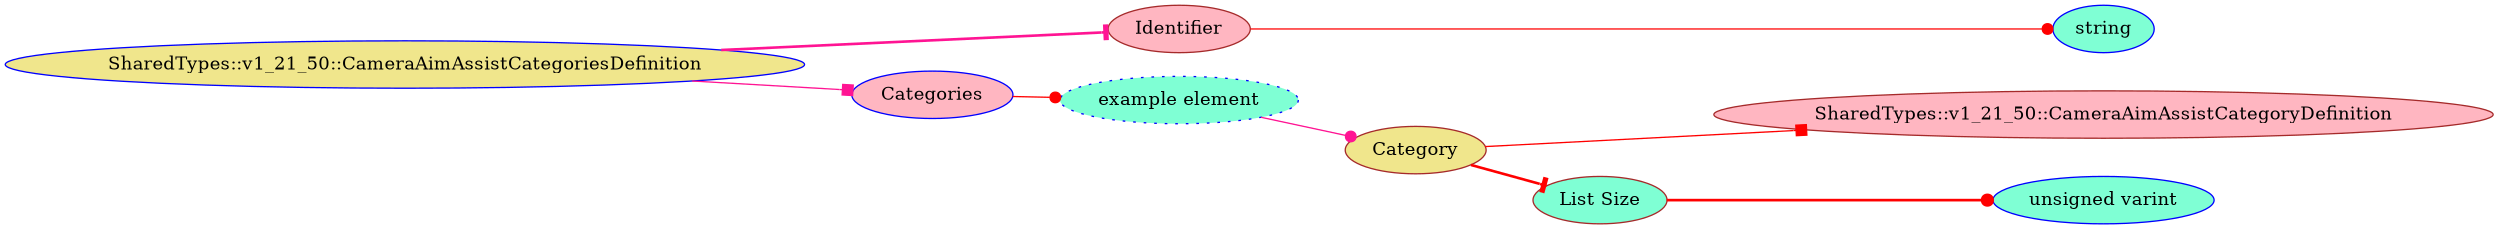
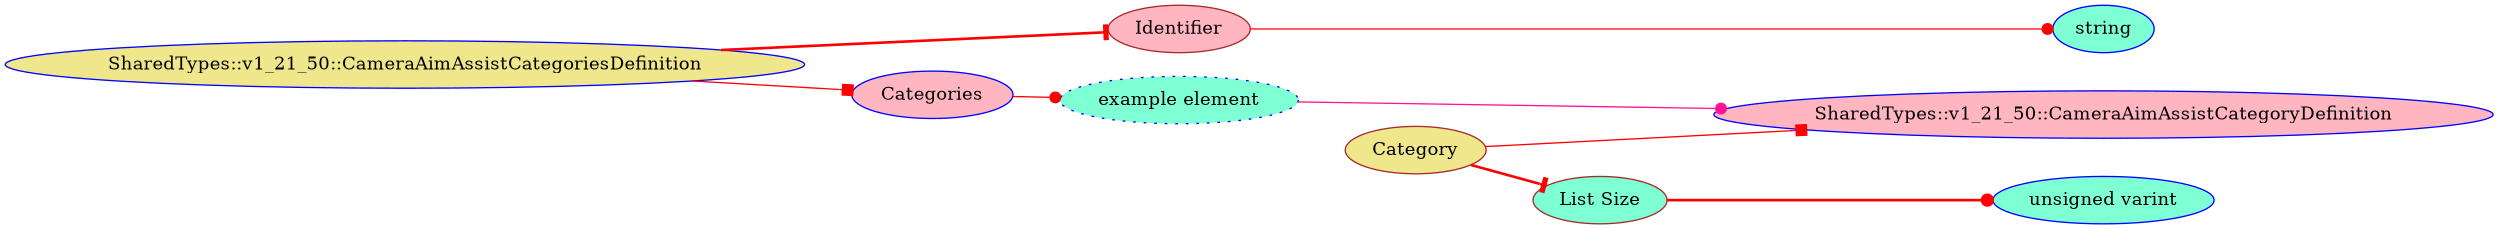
edge "SharedTypes::v1_21_50::CameraAimAssistCategoriesDefinition" -> "Identifier": color deeppink -> red
edge "SharedTypes::v1_21_50::CameraAimAssistCategoriesDefinition" -> "Categories": color deeppink -> red
node "SharedTypes::v1_21_50::CameraAimAssistCategoryDefinition": color brown -> blue
edge "example element" -> "Category": now "example element" -> "SharedTypes::v1_21_50::CameraAimAssistCategoryDefinition"
